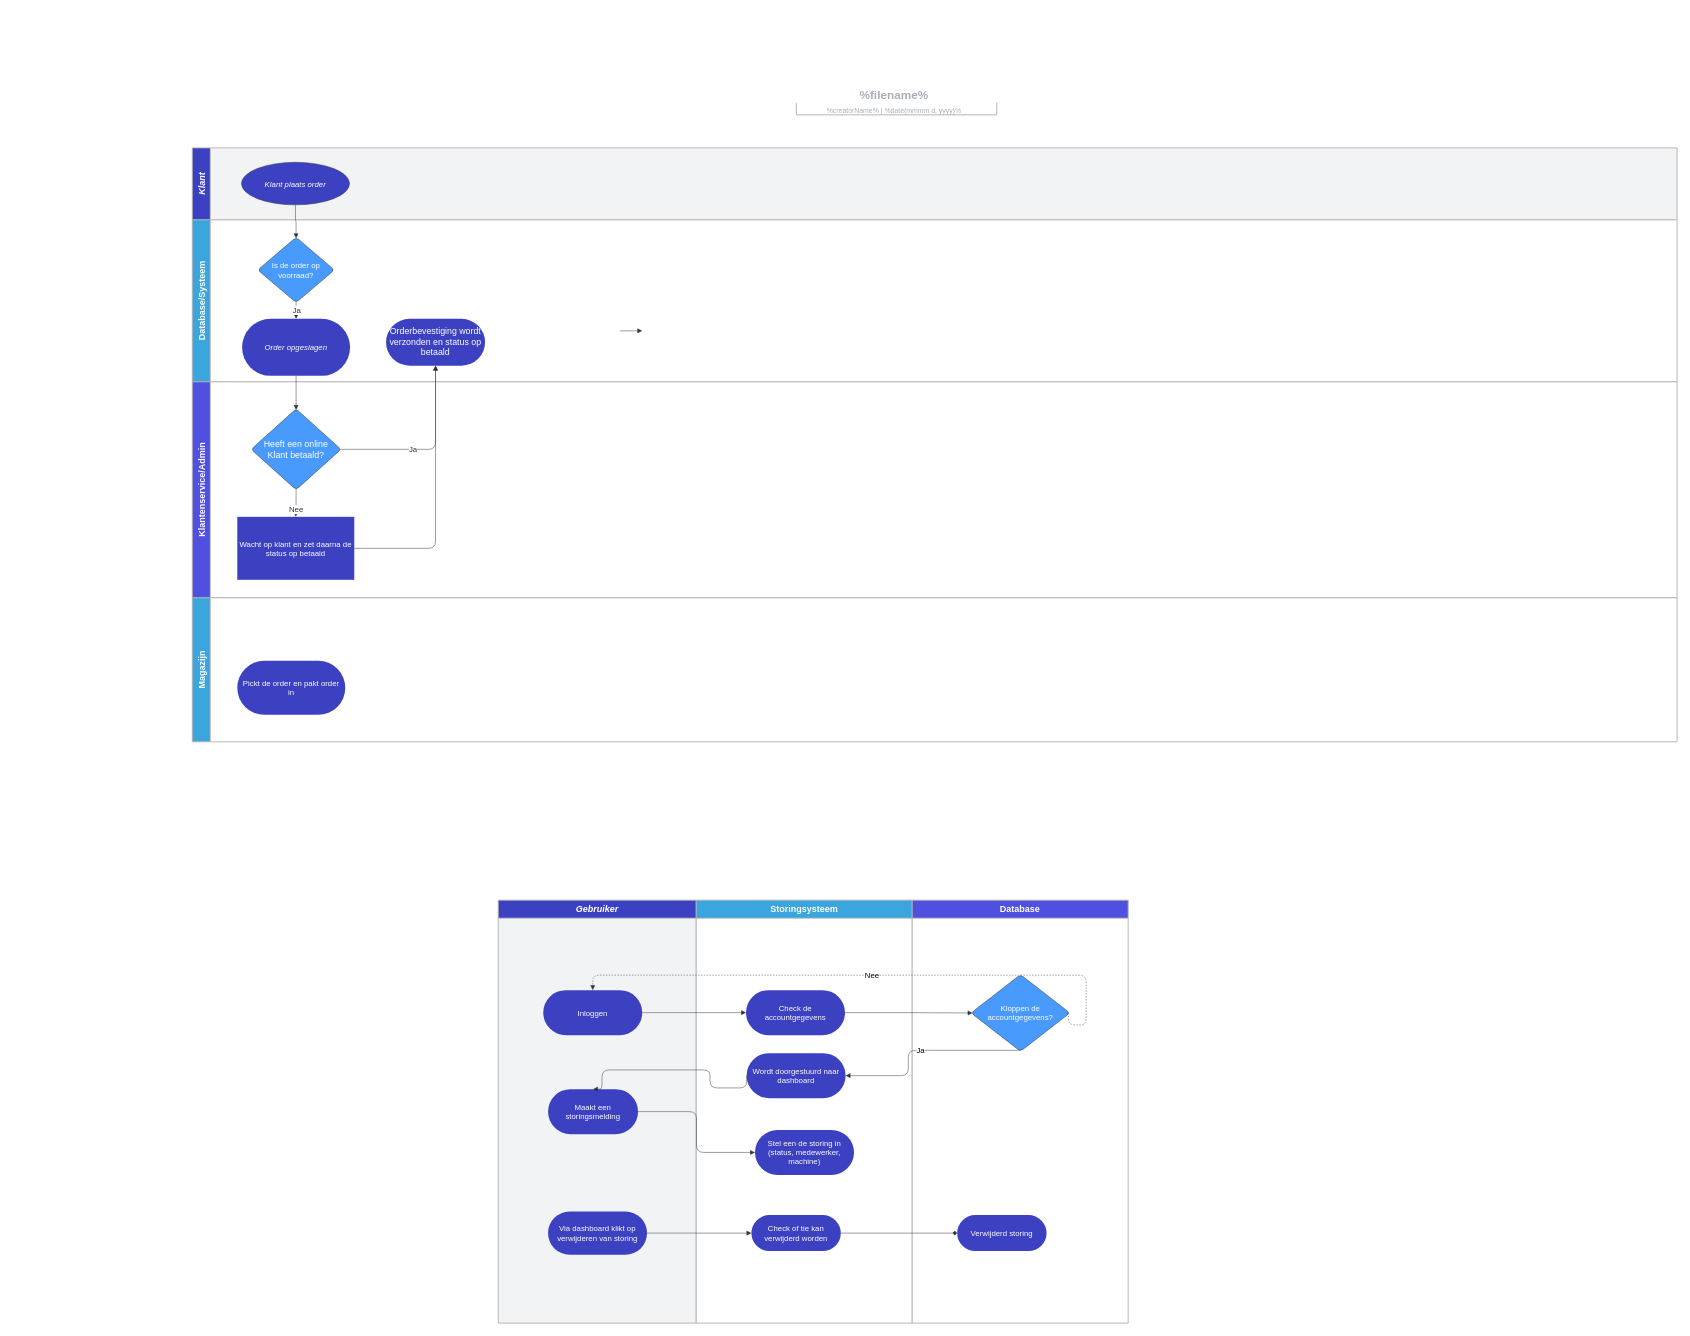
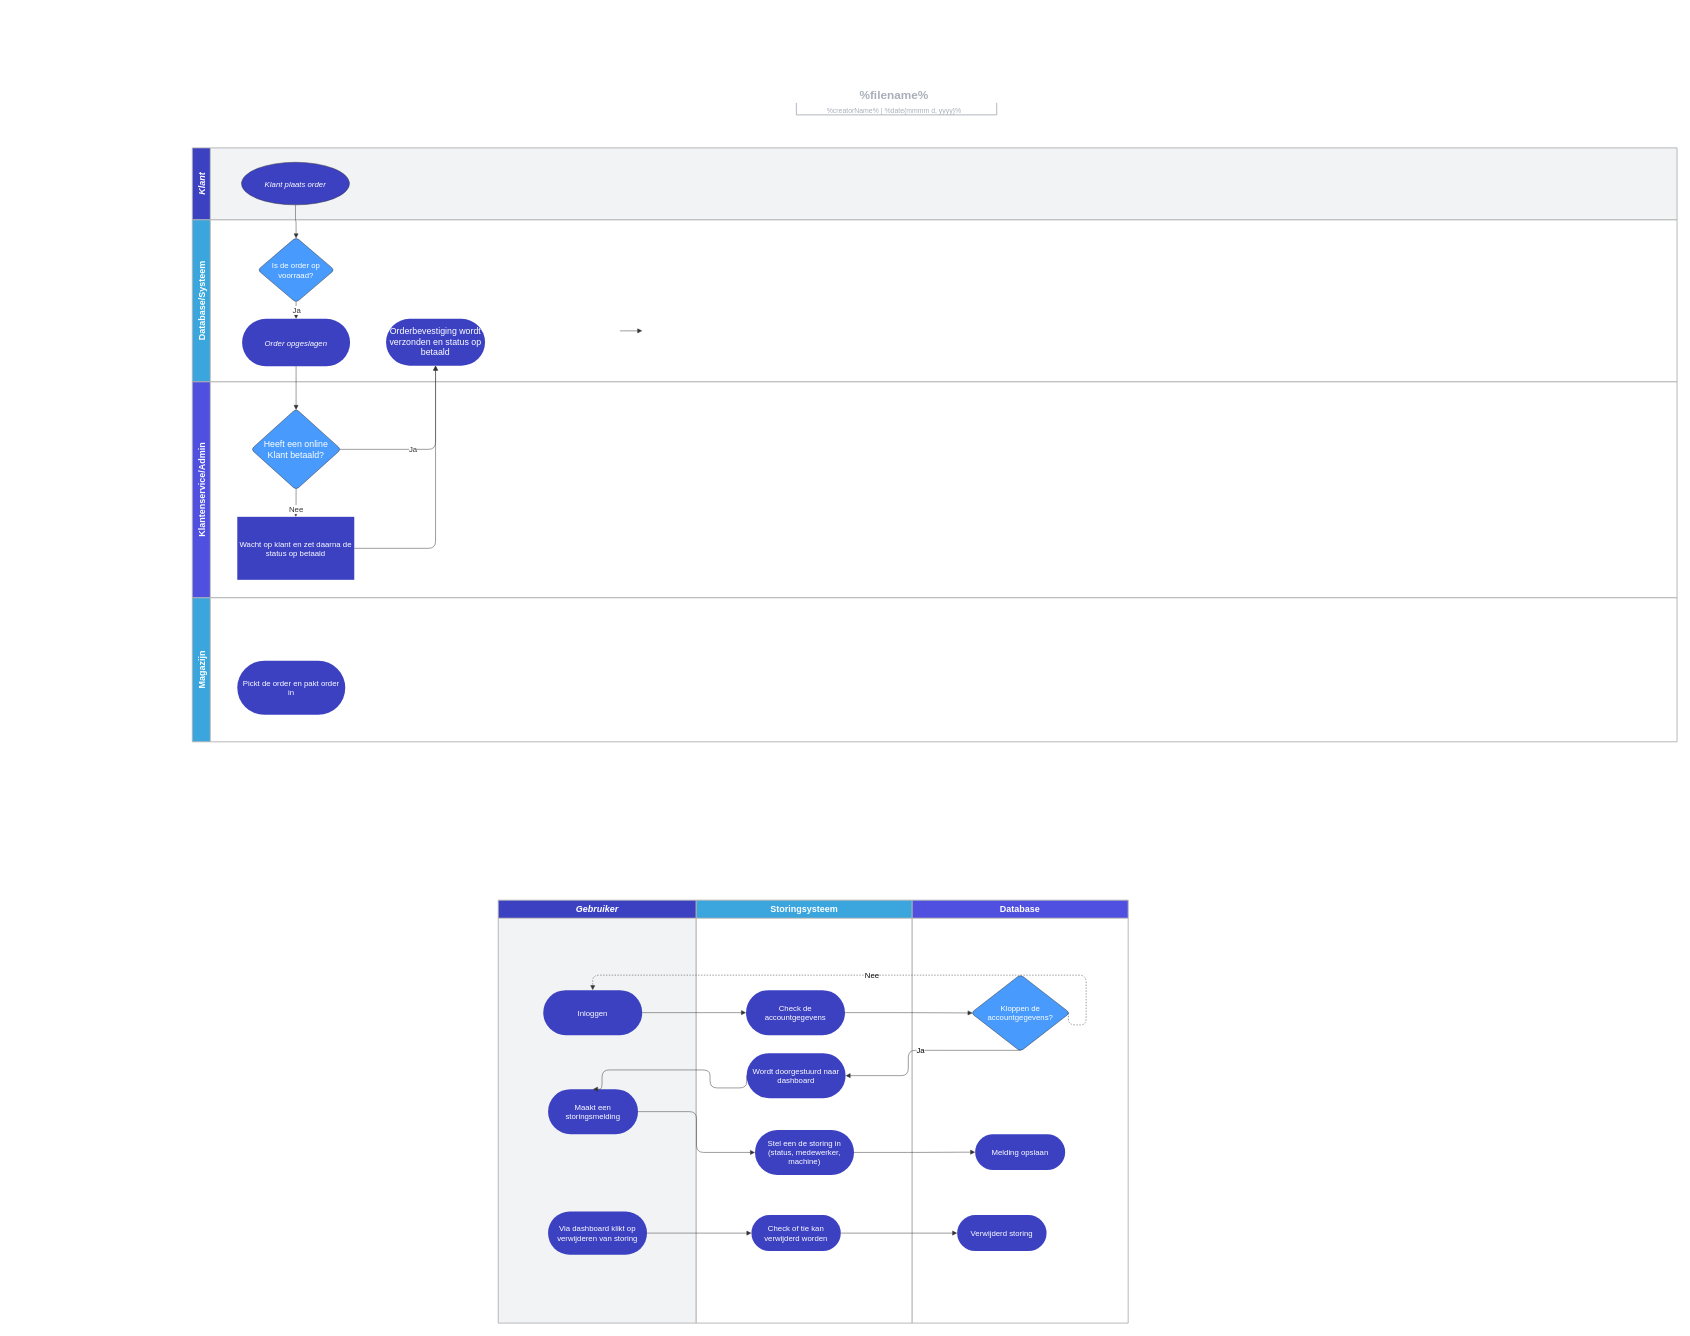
node "Order opgeslagen": size 108x57 -> 108x47
edge "Stel een de storing in (status, medewerker, machine)" -> "Melding opslaan": added
node "Melding opslaan": added
edge "Check of tie kan verwijderd worden" -> "Verwijderd storing": arrowhead diamond -> block
